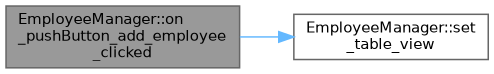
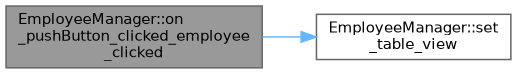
node "EmployeeManager::on _pushButton_add_employee _clicked": label "EmployeeManager::on _pushButton_add_employee _clicked" -> "EmployeeManager::on _pushButton_clicked_employee _clicked"
